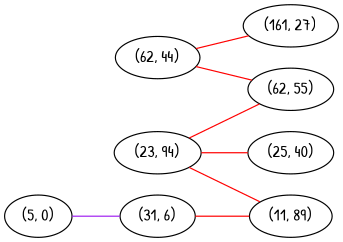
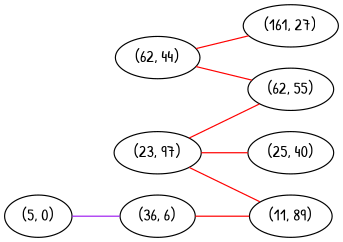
node "(23, 94)": label "(23, 94)" -> "(23, 97)"
node "(31, 6)": label "(31, 6)" -> "(36, 6)"
